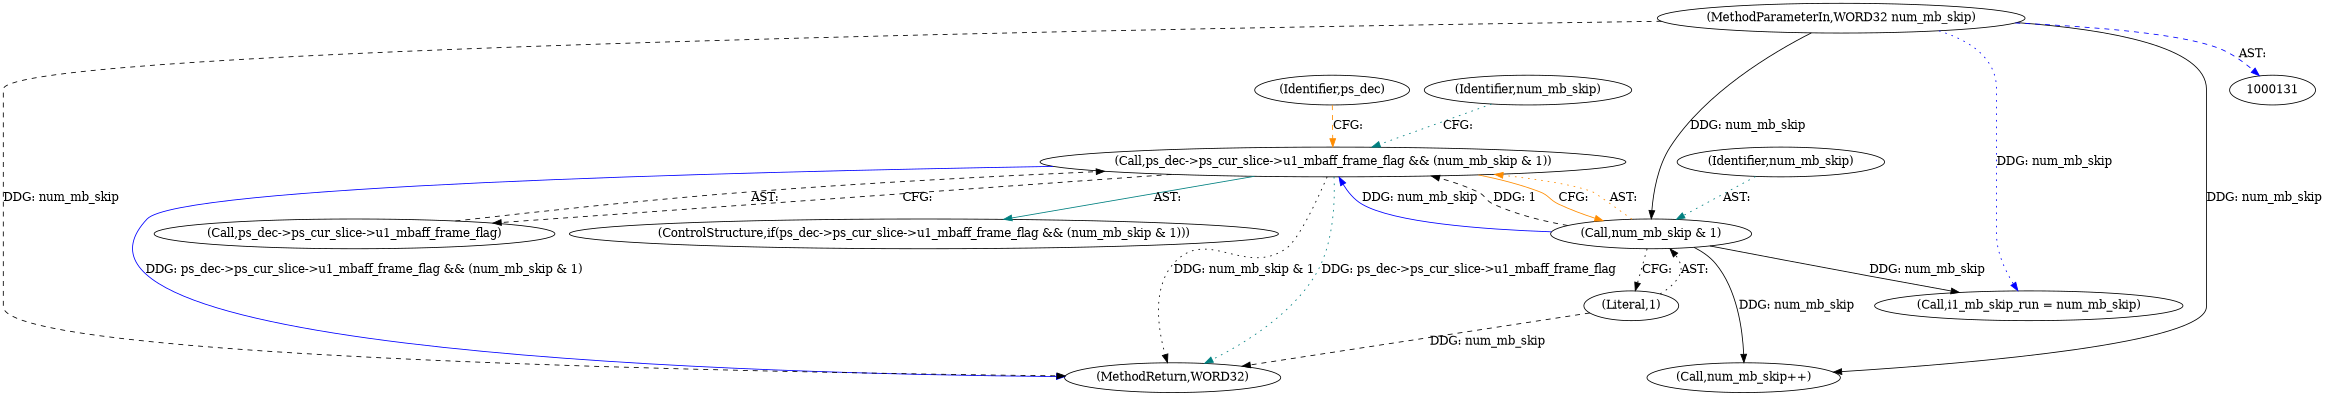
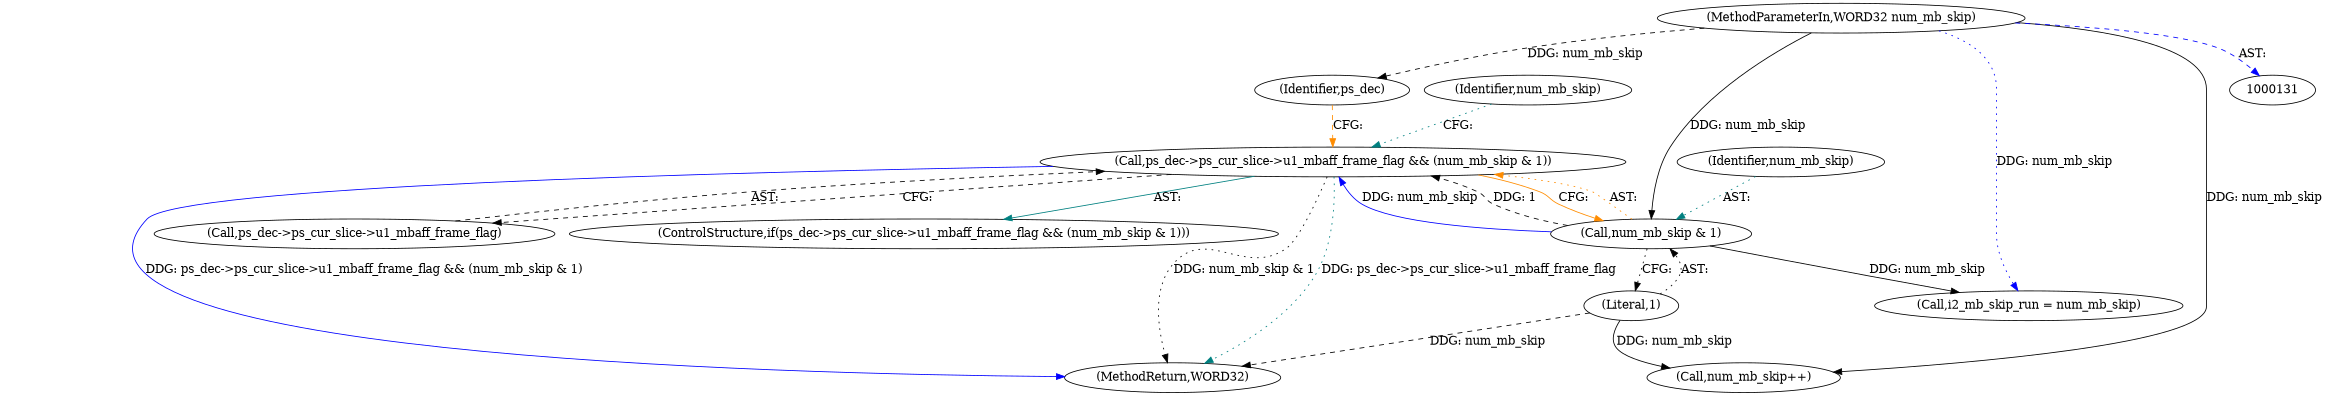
edge "(MethodParameterIn,WORD32 num_mb_skip)" -> "(MethodReturn,WORD32)": now "(MethodParameterIn,WORD32 num_mb_skip)" -> "(Identifier,ps_dec)"
edge "(Call,num_mb_skip & 1)" -> "(Call,num_mb_skip++)": now "(Literal,1)" -> "(Call,num_mb_skip++)"
node "(Call,i1_mb_skip_run = num_mb_skip)": label "(Call,i1_mb_skip_run = num_mb_skip)" -> "(Call,i2_mb_skip_run = num_mb_skip)"
